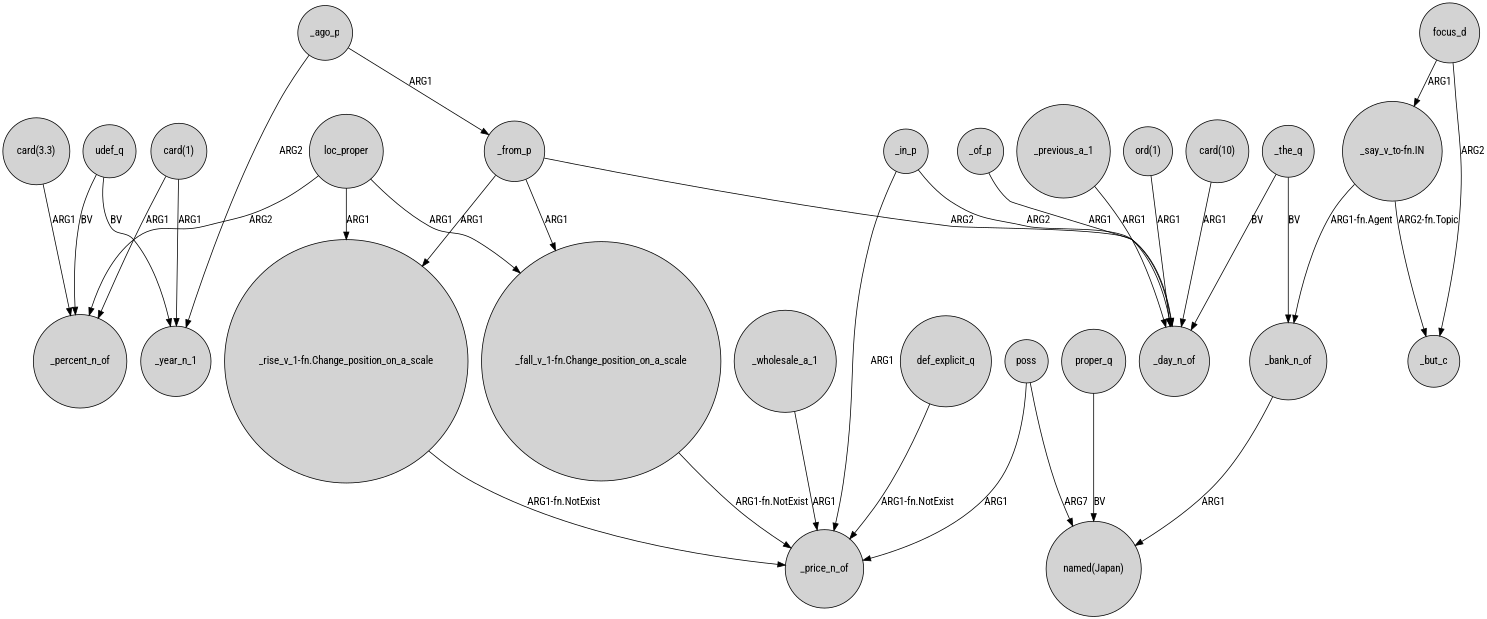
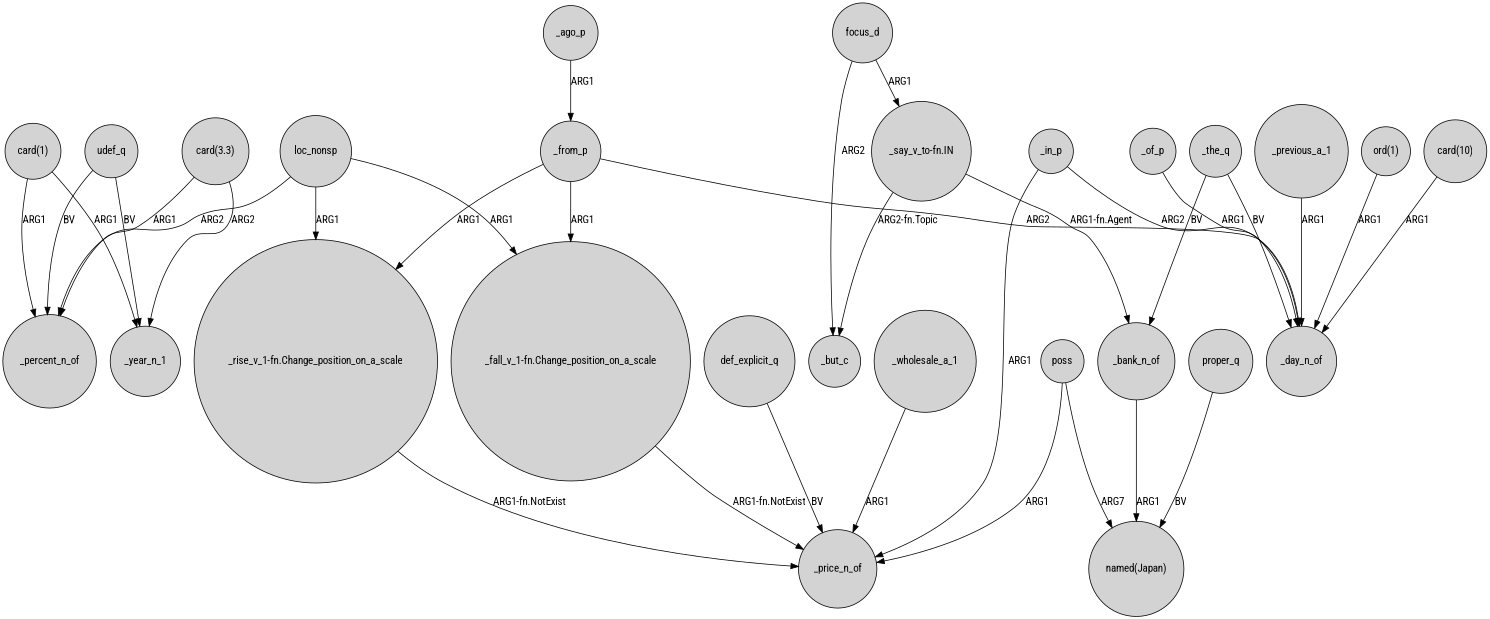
node "loc_proper": label "loc_proper" -> "loc_nonsp"
edge "_ago_p" -> "_year_n_1": now "card(3.3)" -> "_year_n_1"
edge "def_explicit_q" -> "_price_n_of": label "ARG1-fn.NotExist" -> "BV"
